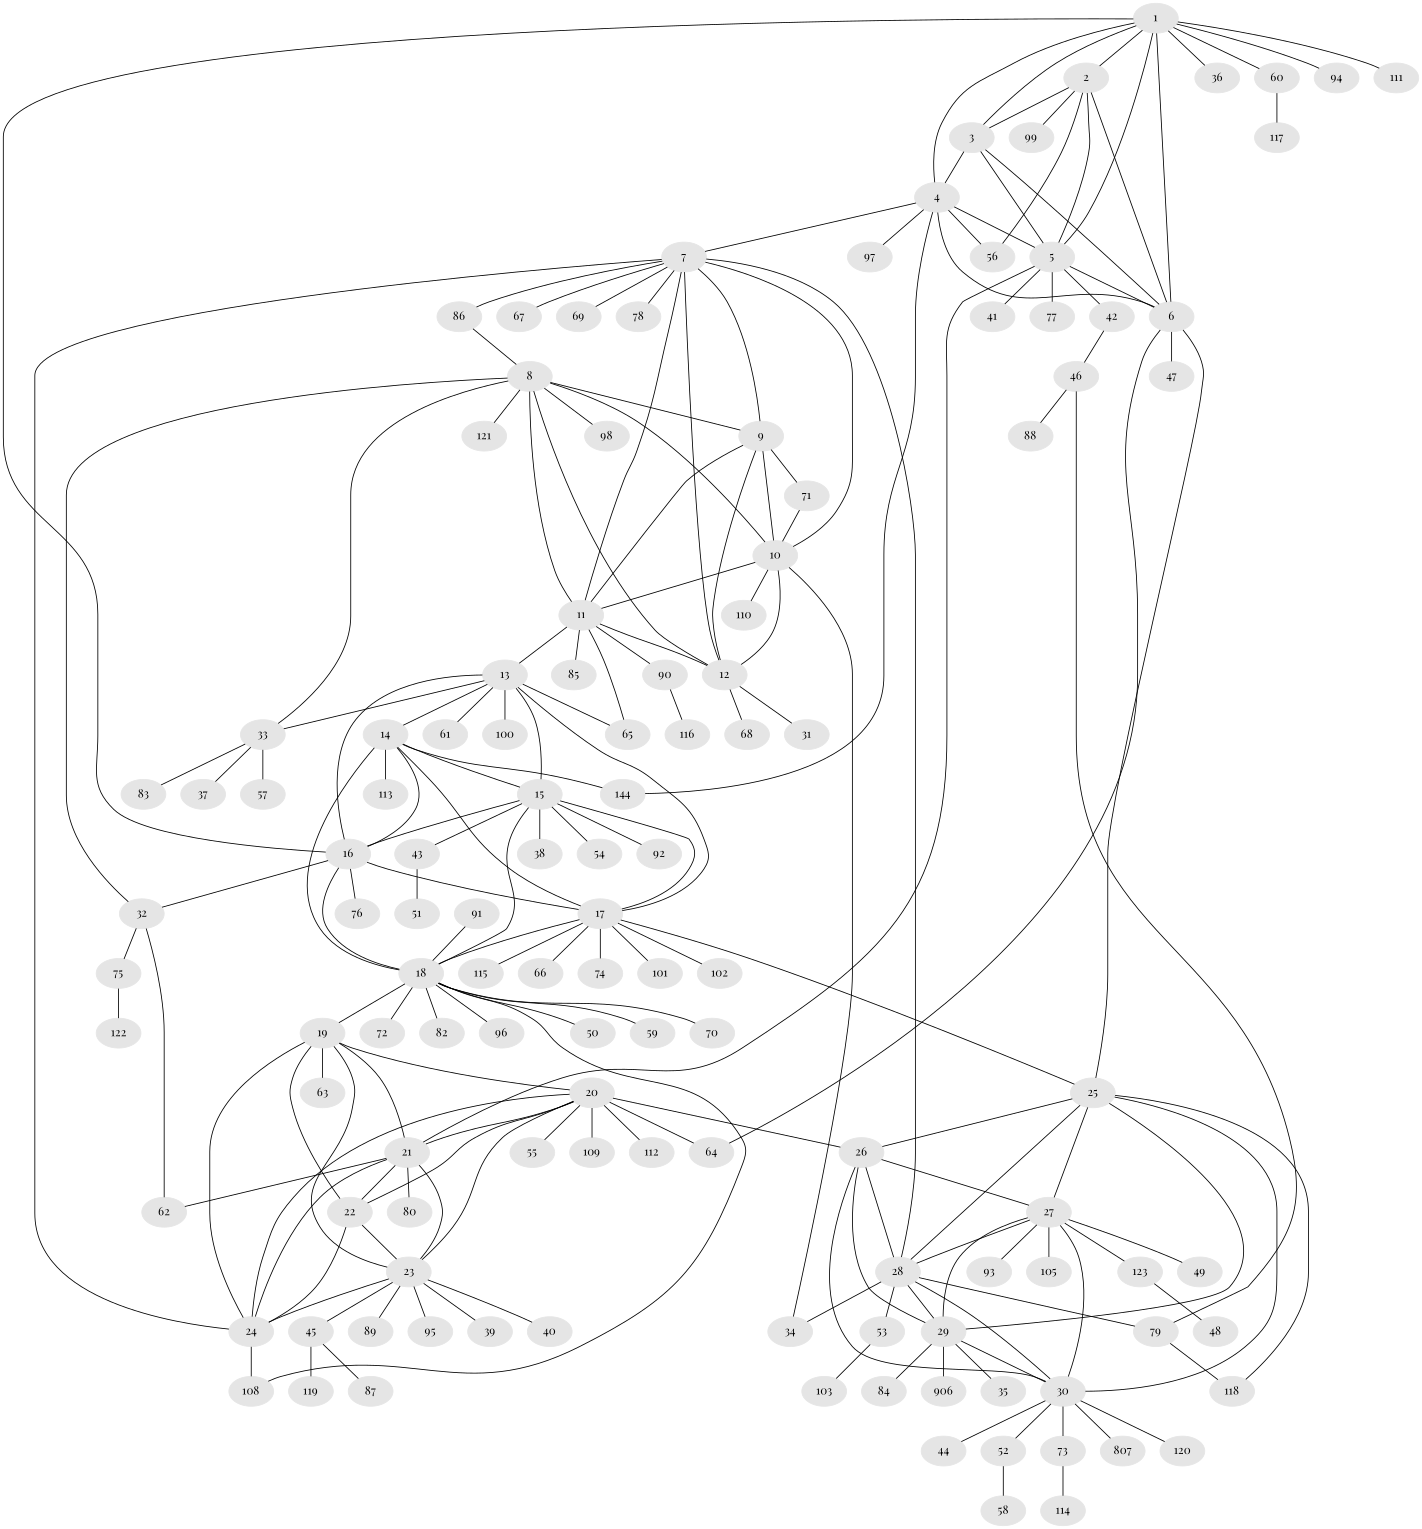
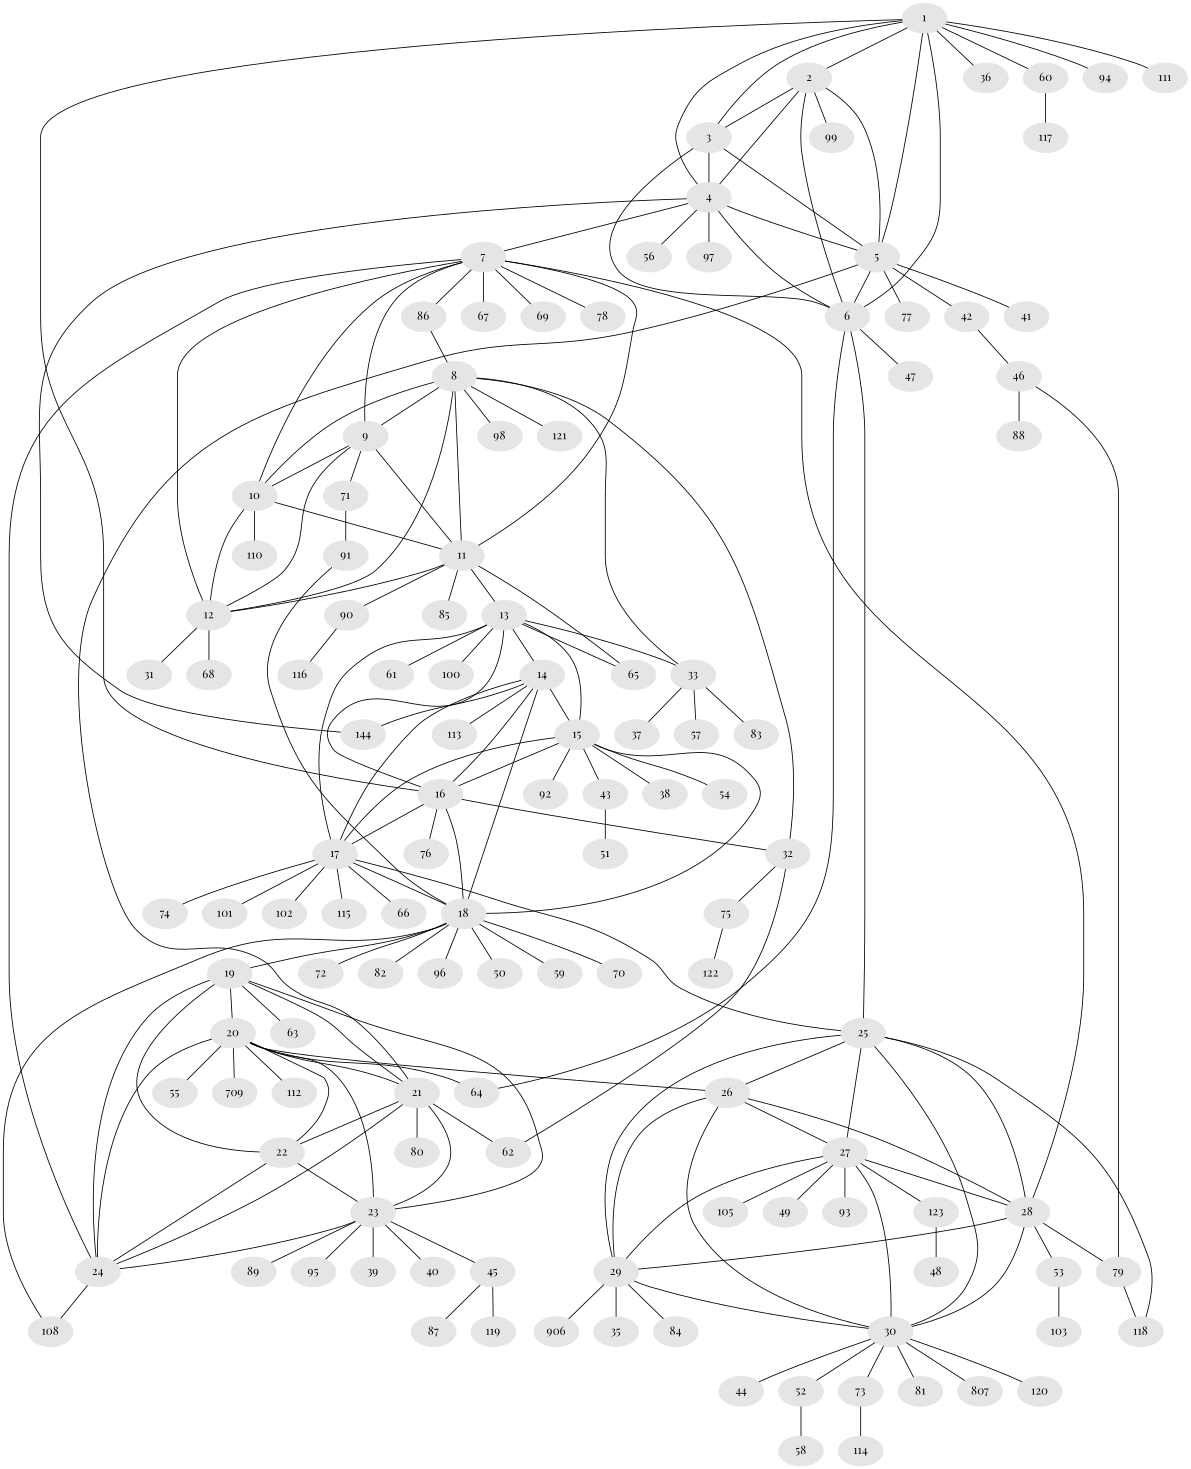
edge "2" -- "56": now "2" -- "4"
edge "71" -- "10": now "71" -- "91"
node "109": label "109" -> "709"
node "34": removed
node "81": added
